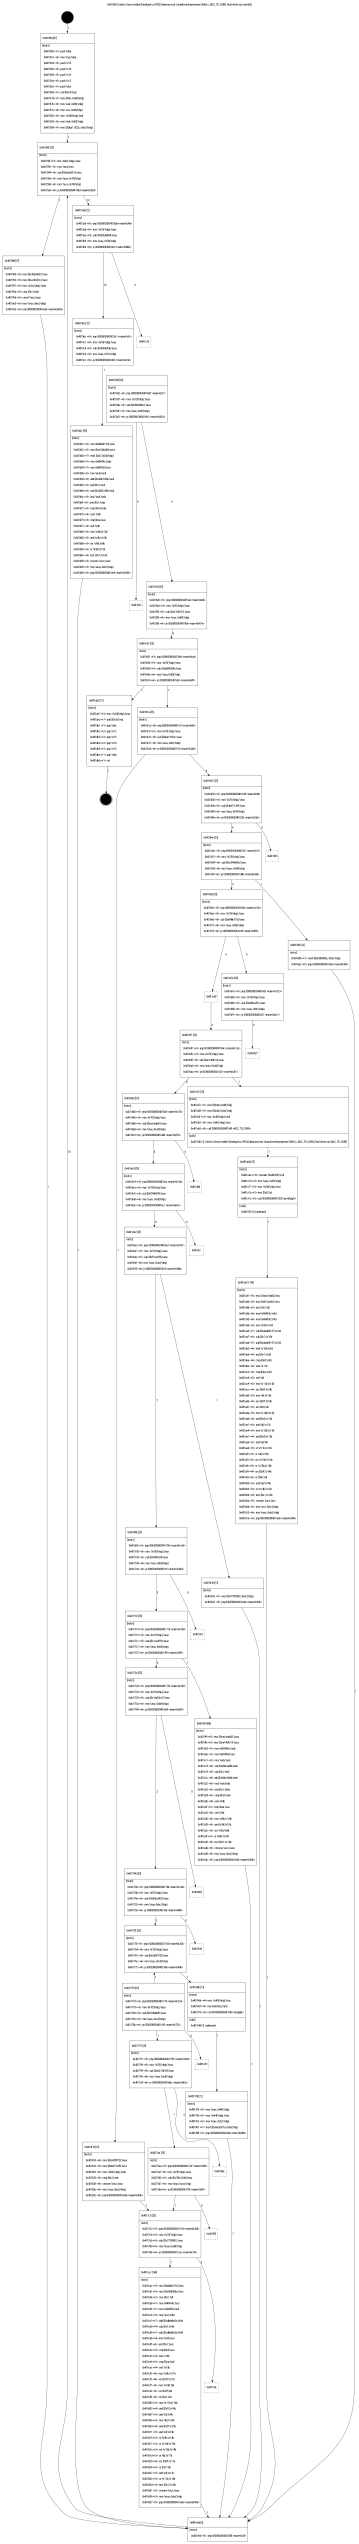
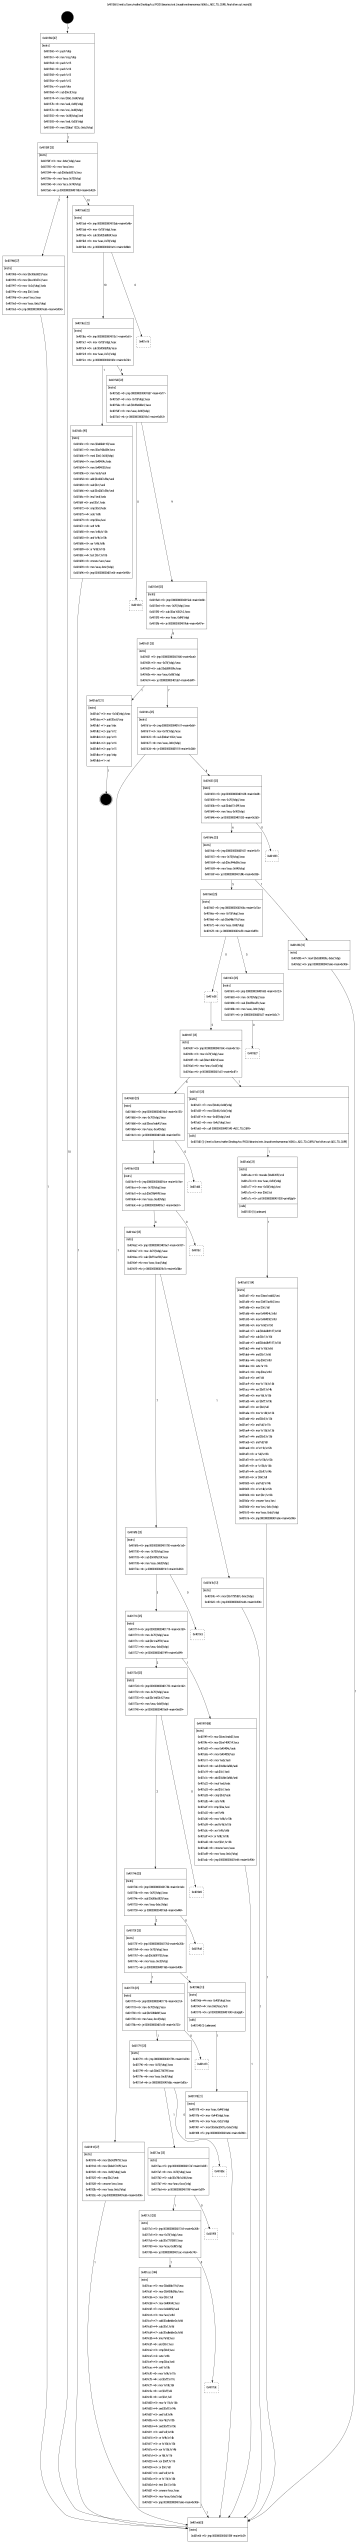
edge "0x4015bc [22]" -> "0x4015d2 [22]": added, label "9"
edge "0x401778 [25]" -> "0x40175f [25]": reversed
edge "0x401818 [27]" -> "0x4017c3 [25]": now "0x401818 [27]" -> "0x401e66 [5]"
